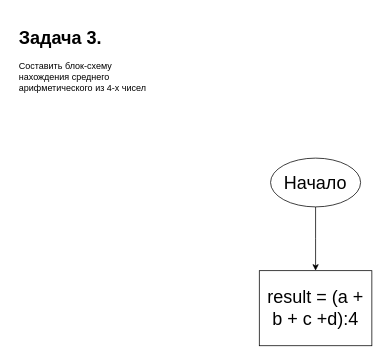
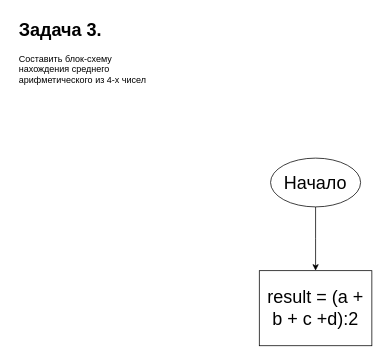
node "Задача 3. Составить блок-схему нахождения среднего арифметического из 4-х чисел": moved (87, 68) -> (87, 60)
node "result = (a + b + c +d):4": label "result = (a + b + c +d):4" -> "result = (a + b + c +d):2"
